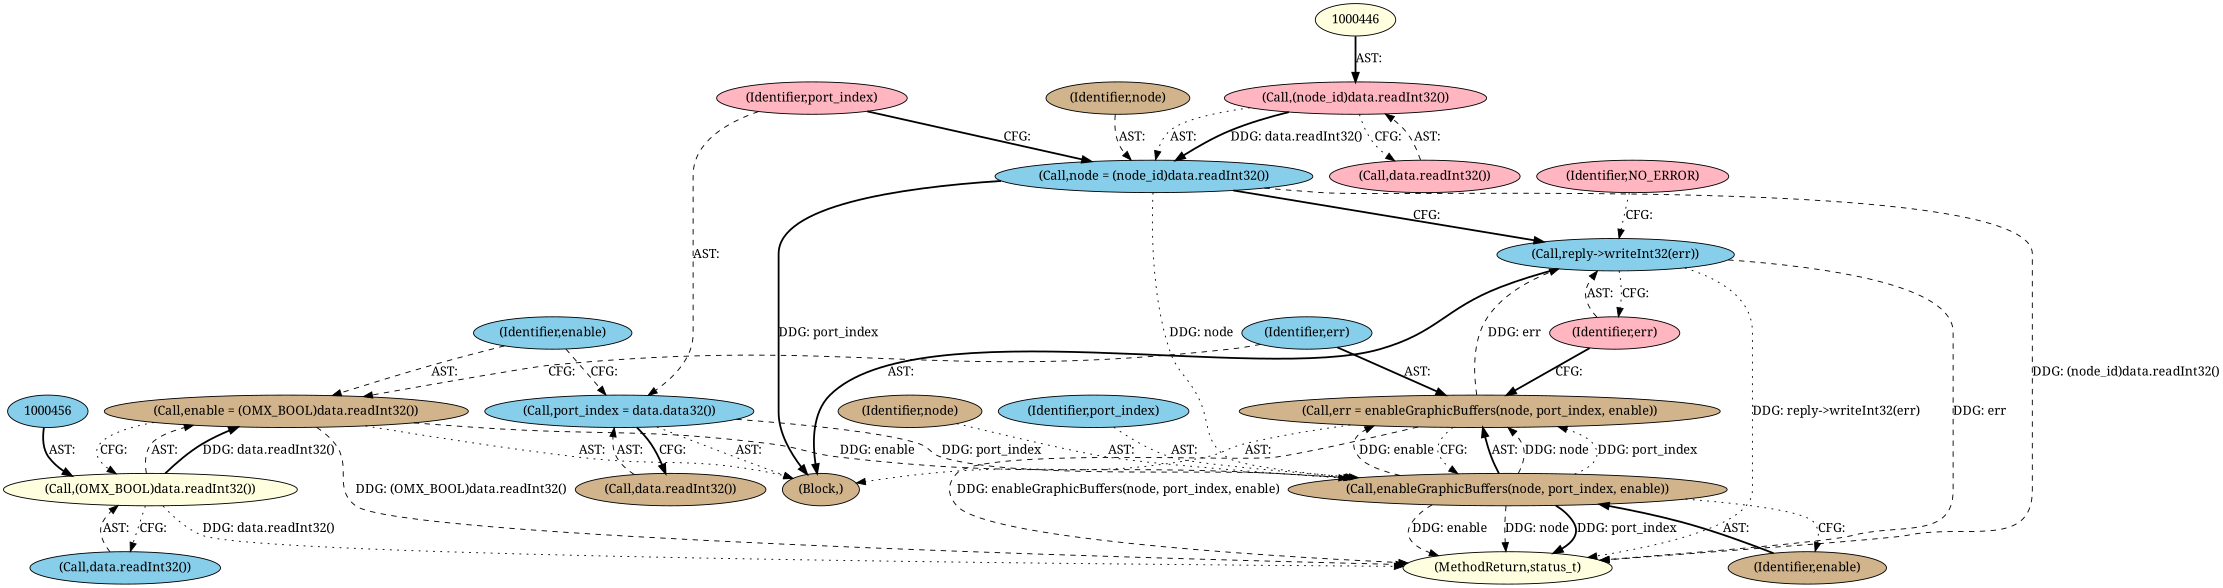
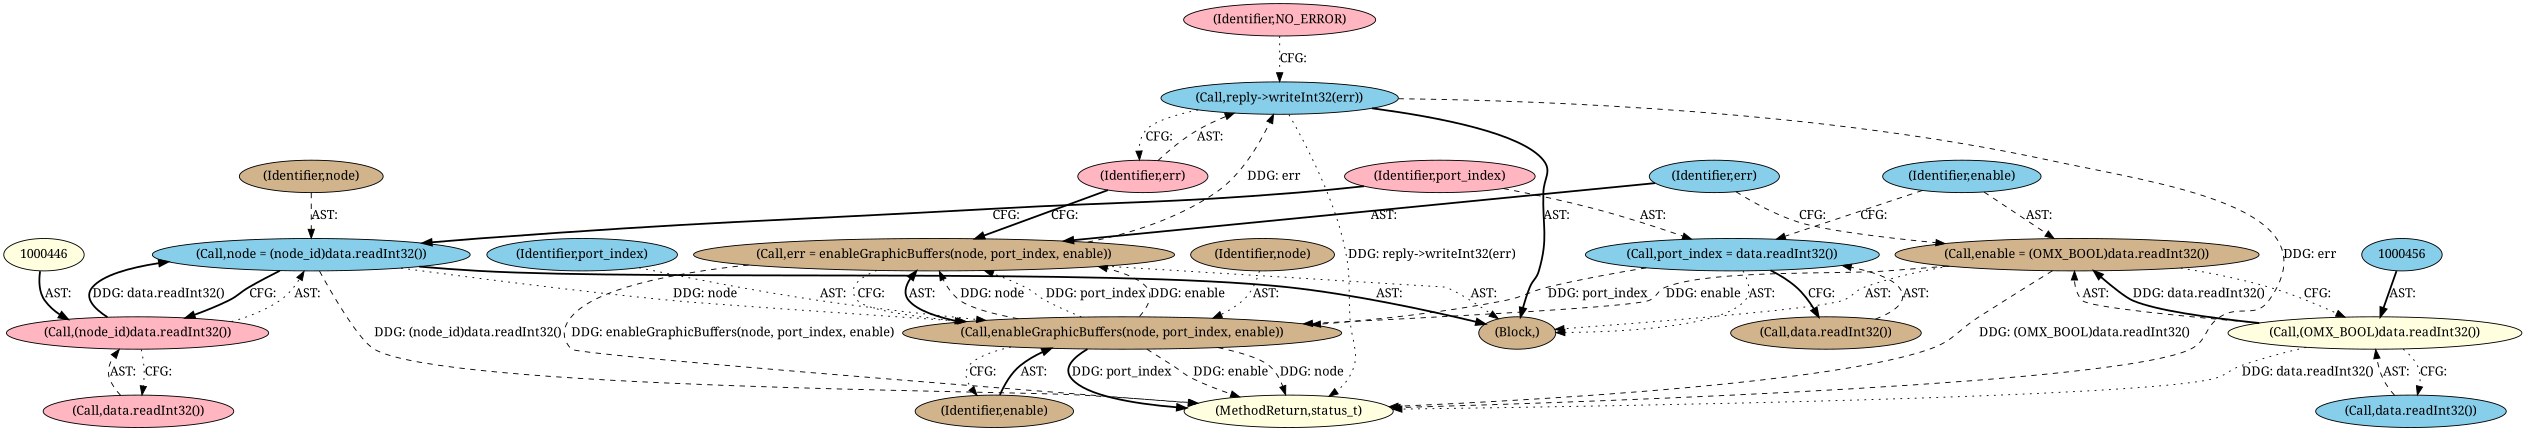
edge "(Call,node = (node_id)data.readInt32())" -> "(Call,reply->writeInt32(err))": now "(Call,node = (node_id)data.readInt32())" -> "(Call,(node_id)data.readInt32())"
edge "(Call,node = (node_id)data.readInt32())" -> "(Block,)": label "DDG: port_index" -> "AST: "
node "(Call,port_index = data.data32())": label "(Call,port_index = data.data32())" -> "(Call,port_index = data.readInt32())"
